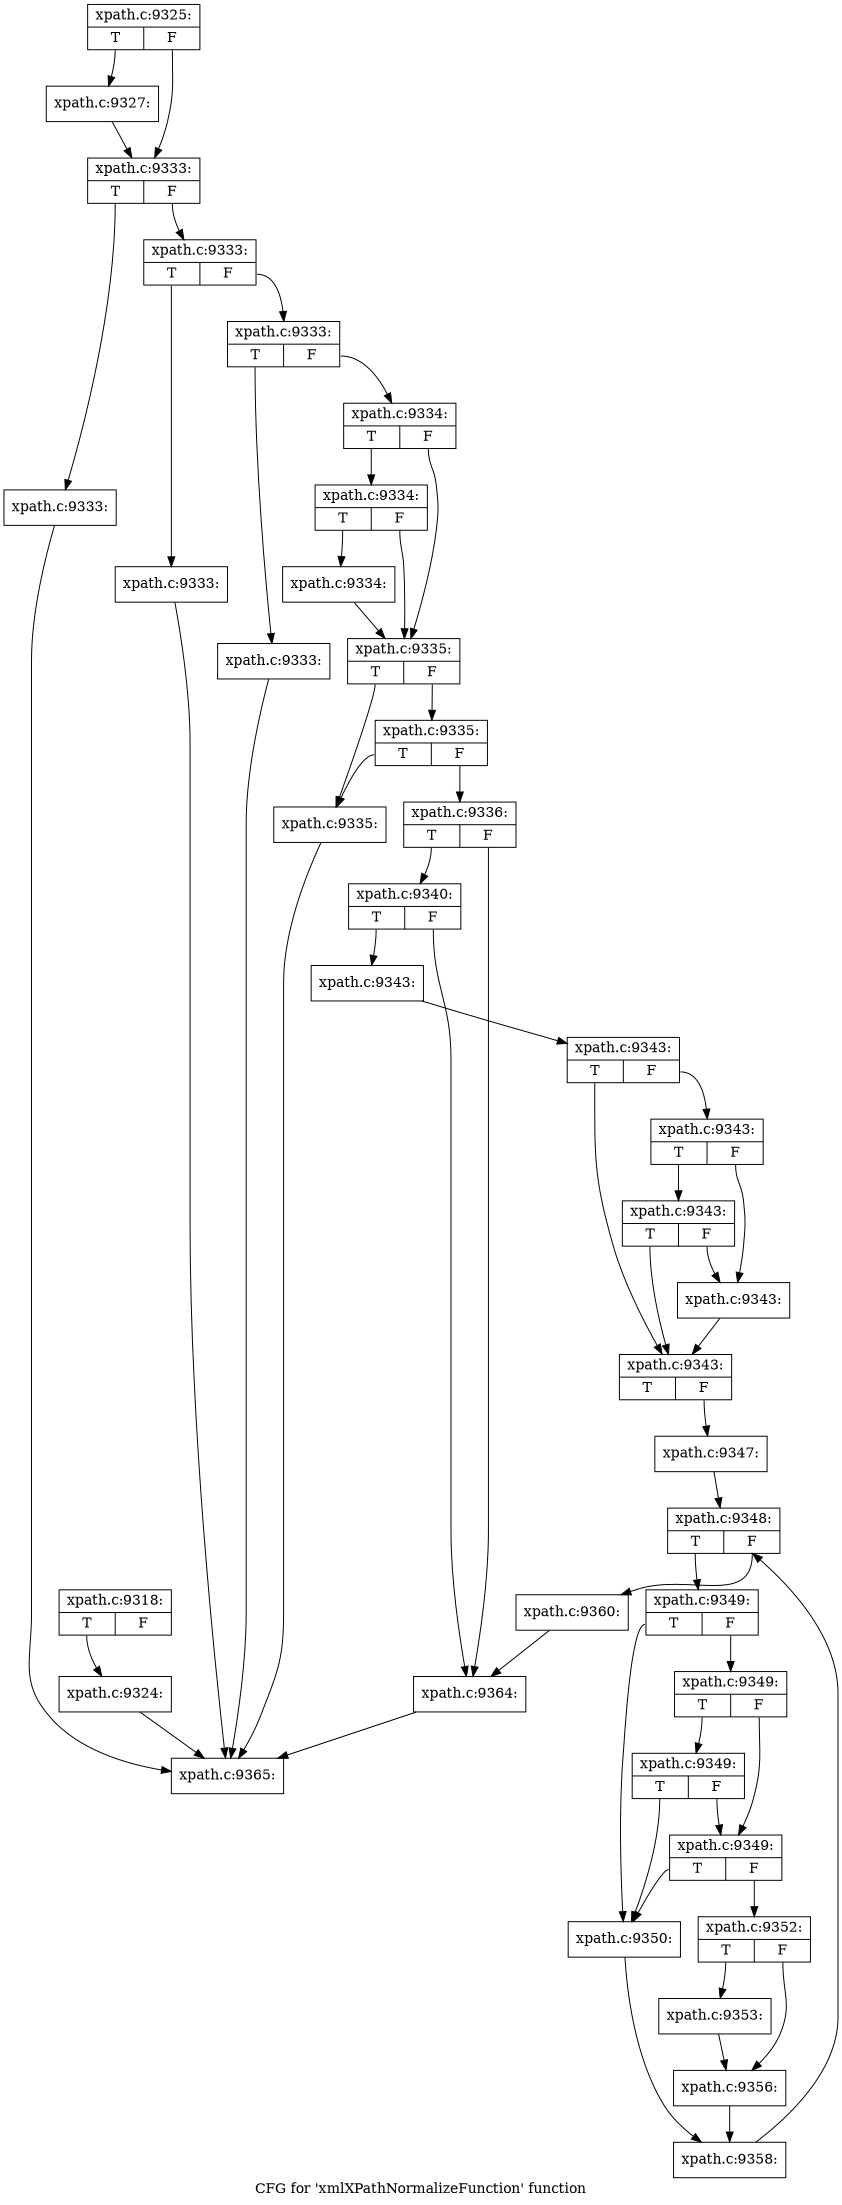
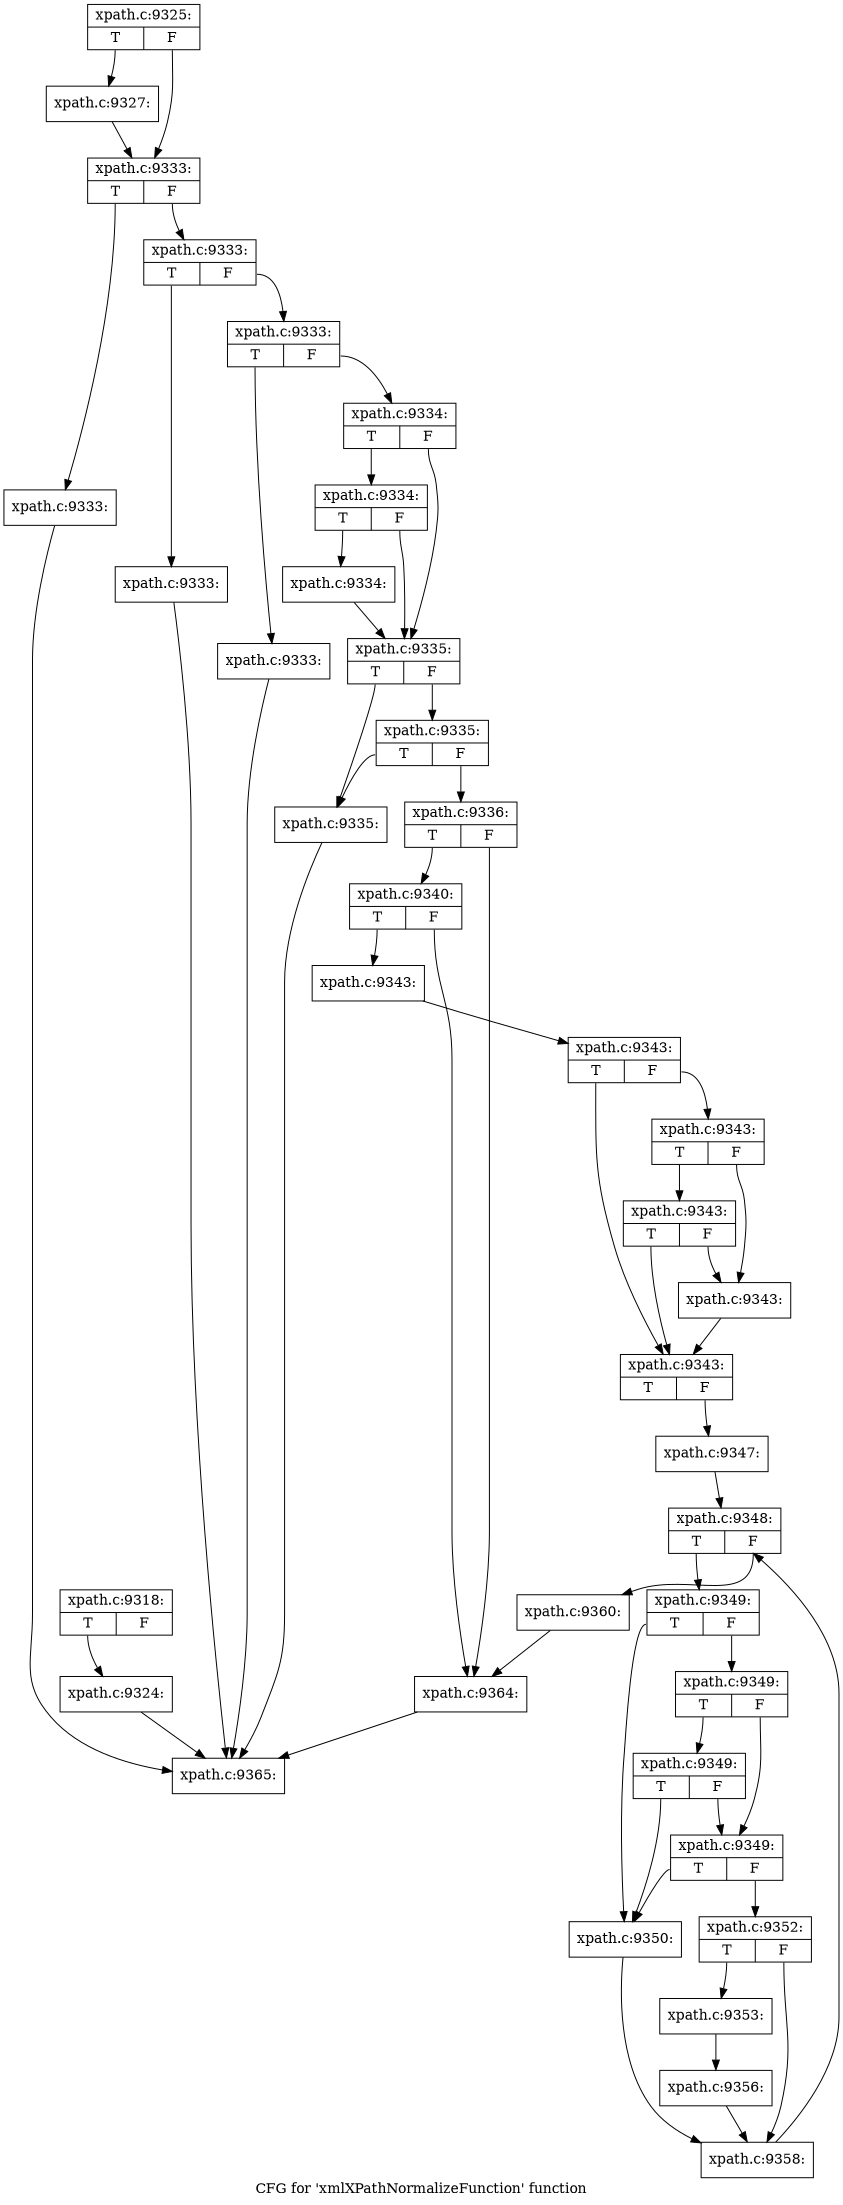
edge "xpath.c:9352:" -> "xpath.c:9356:": now "xpath.c:9352:" -> "xpath.c:9358:"
